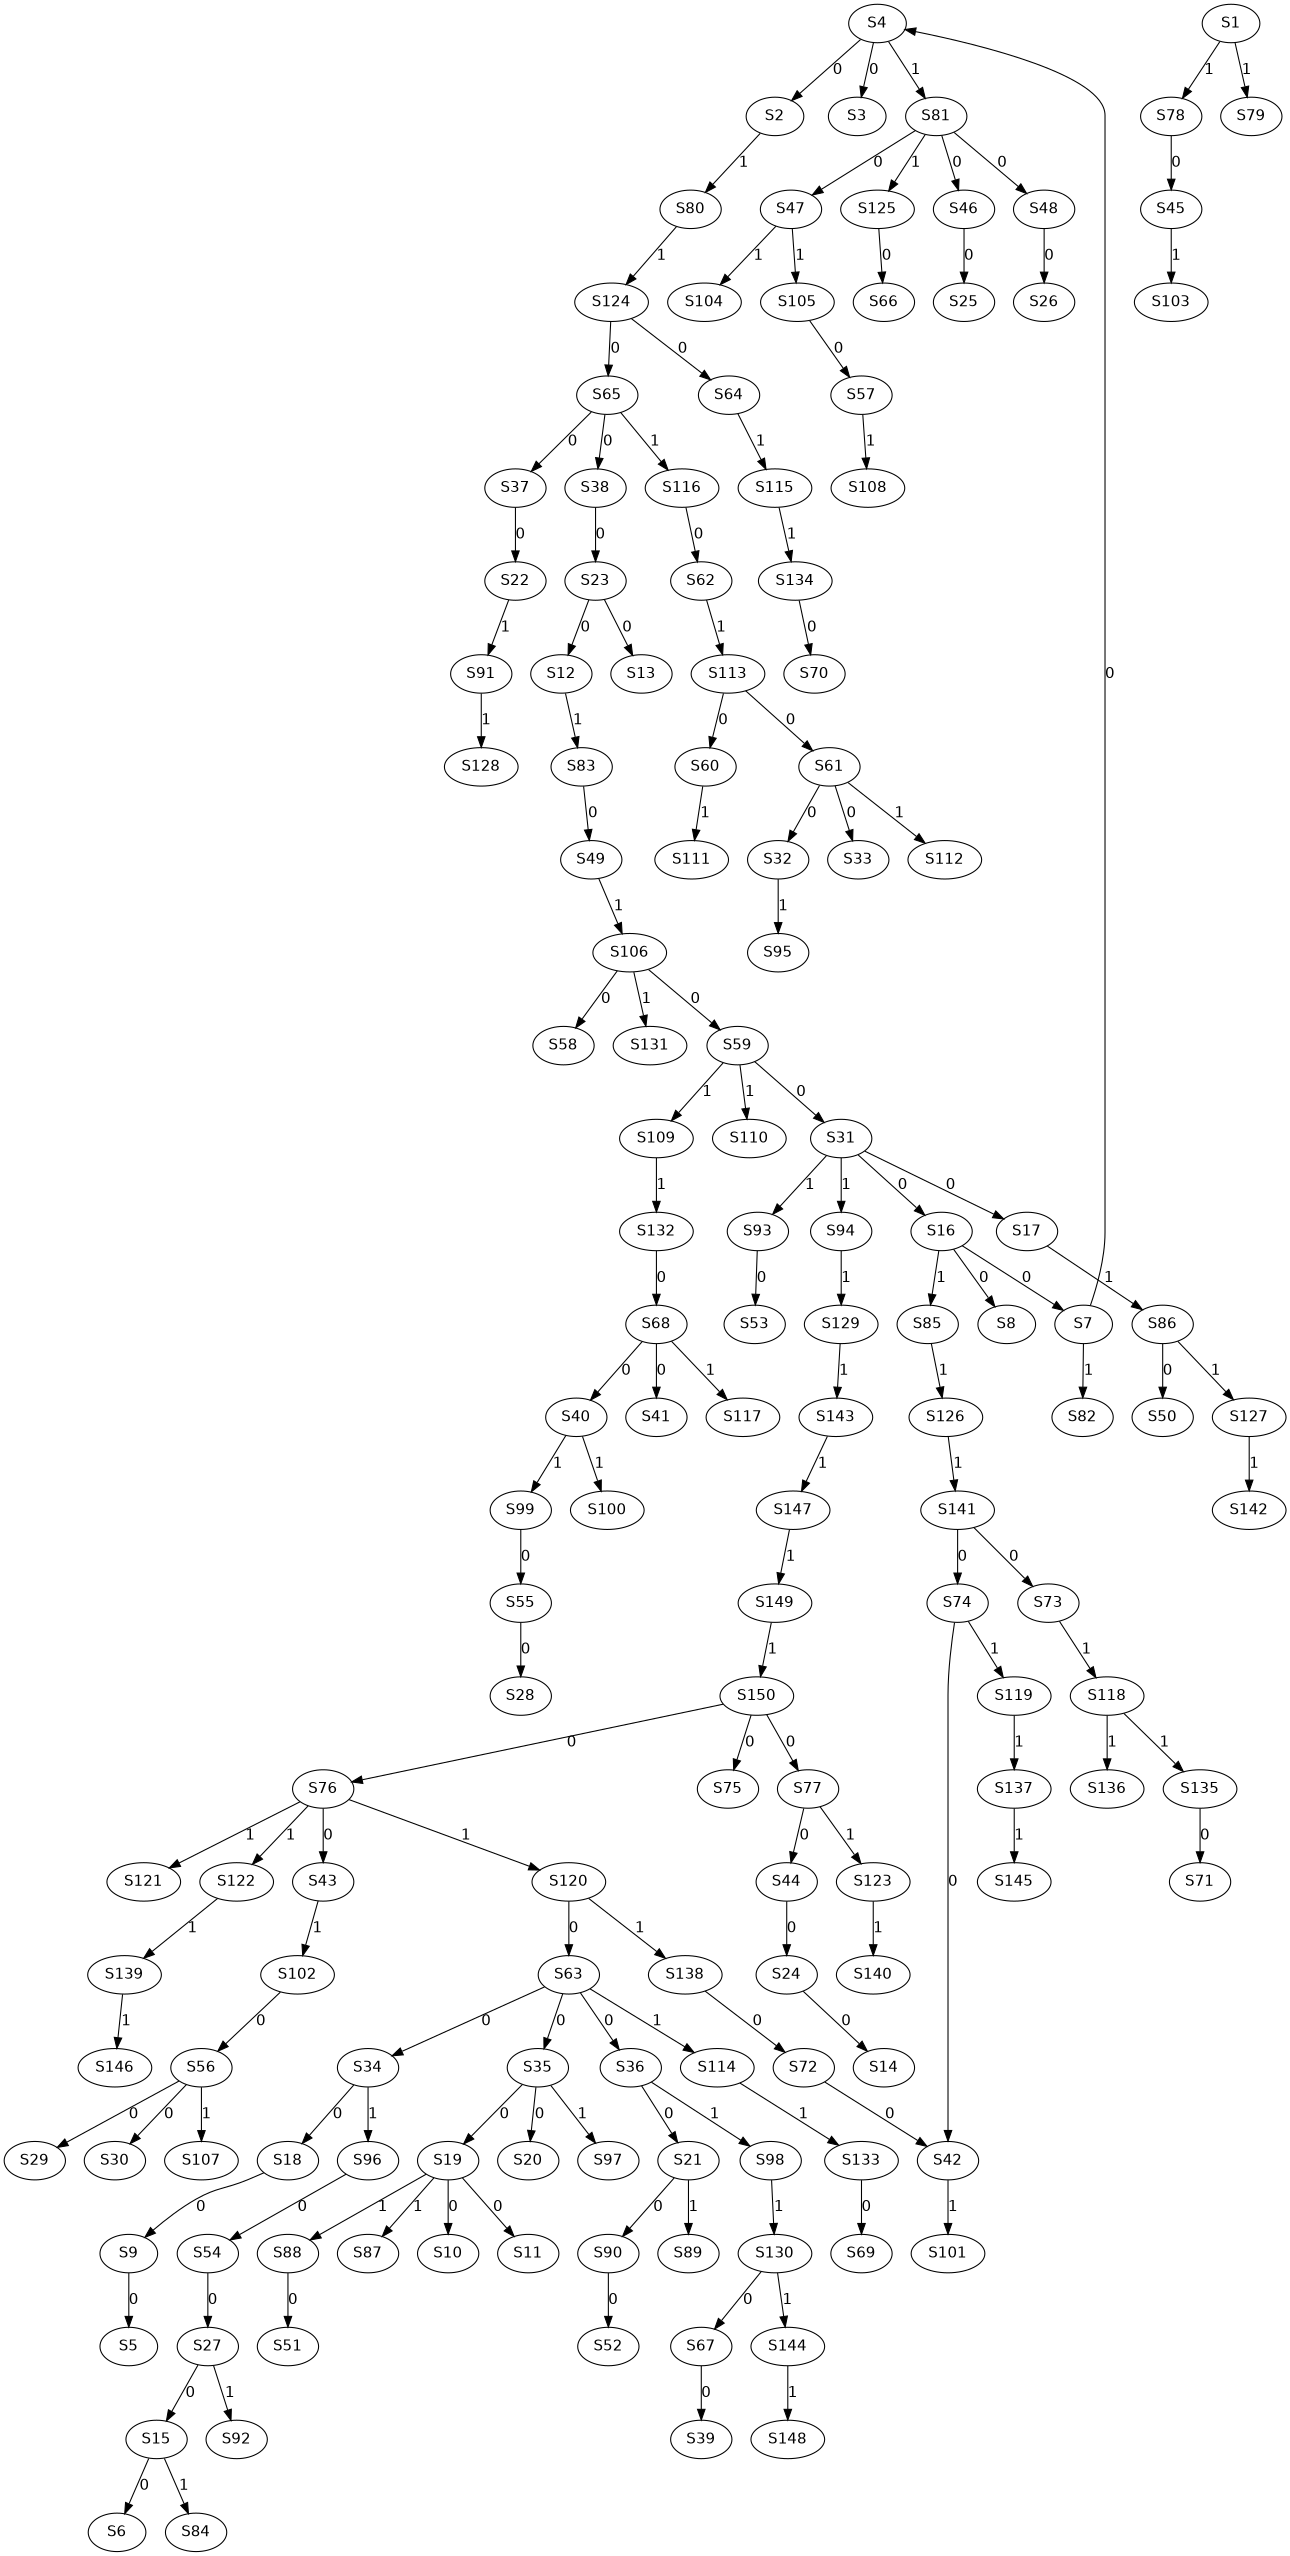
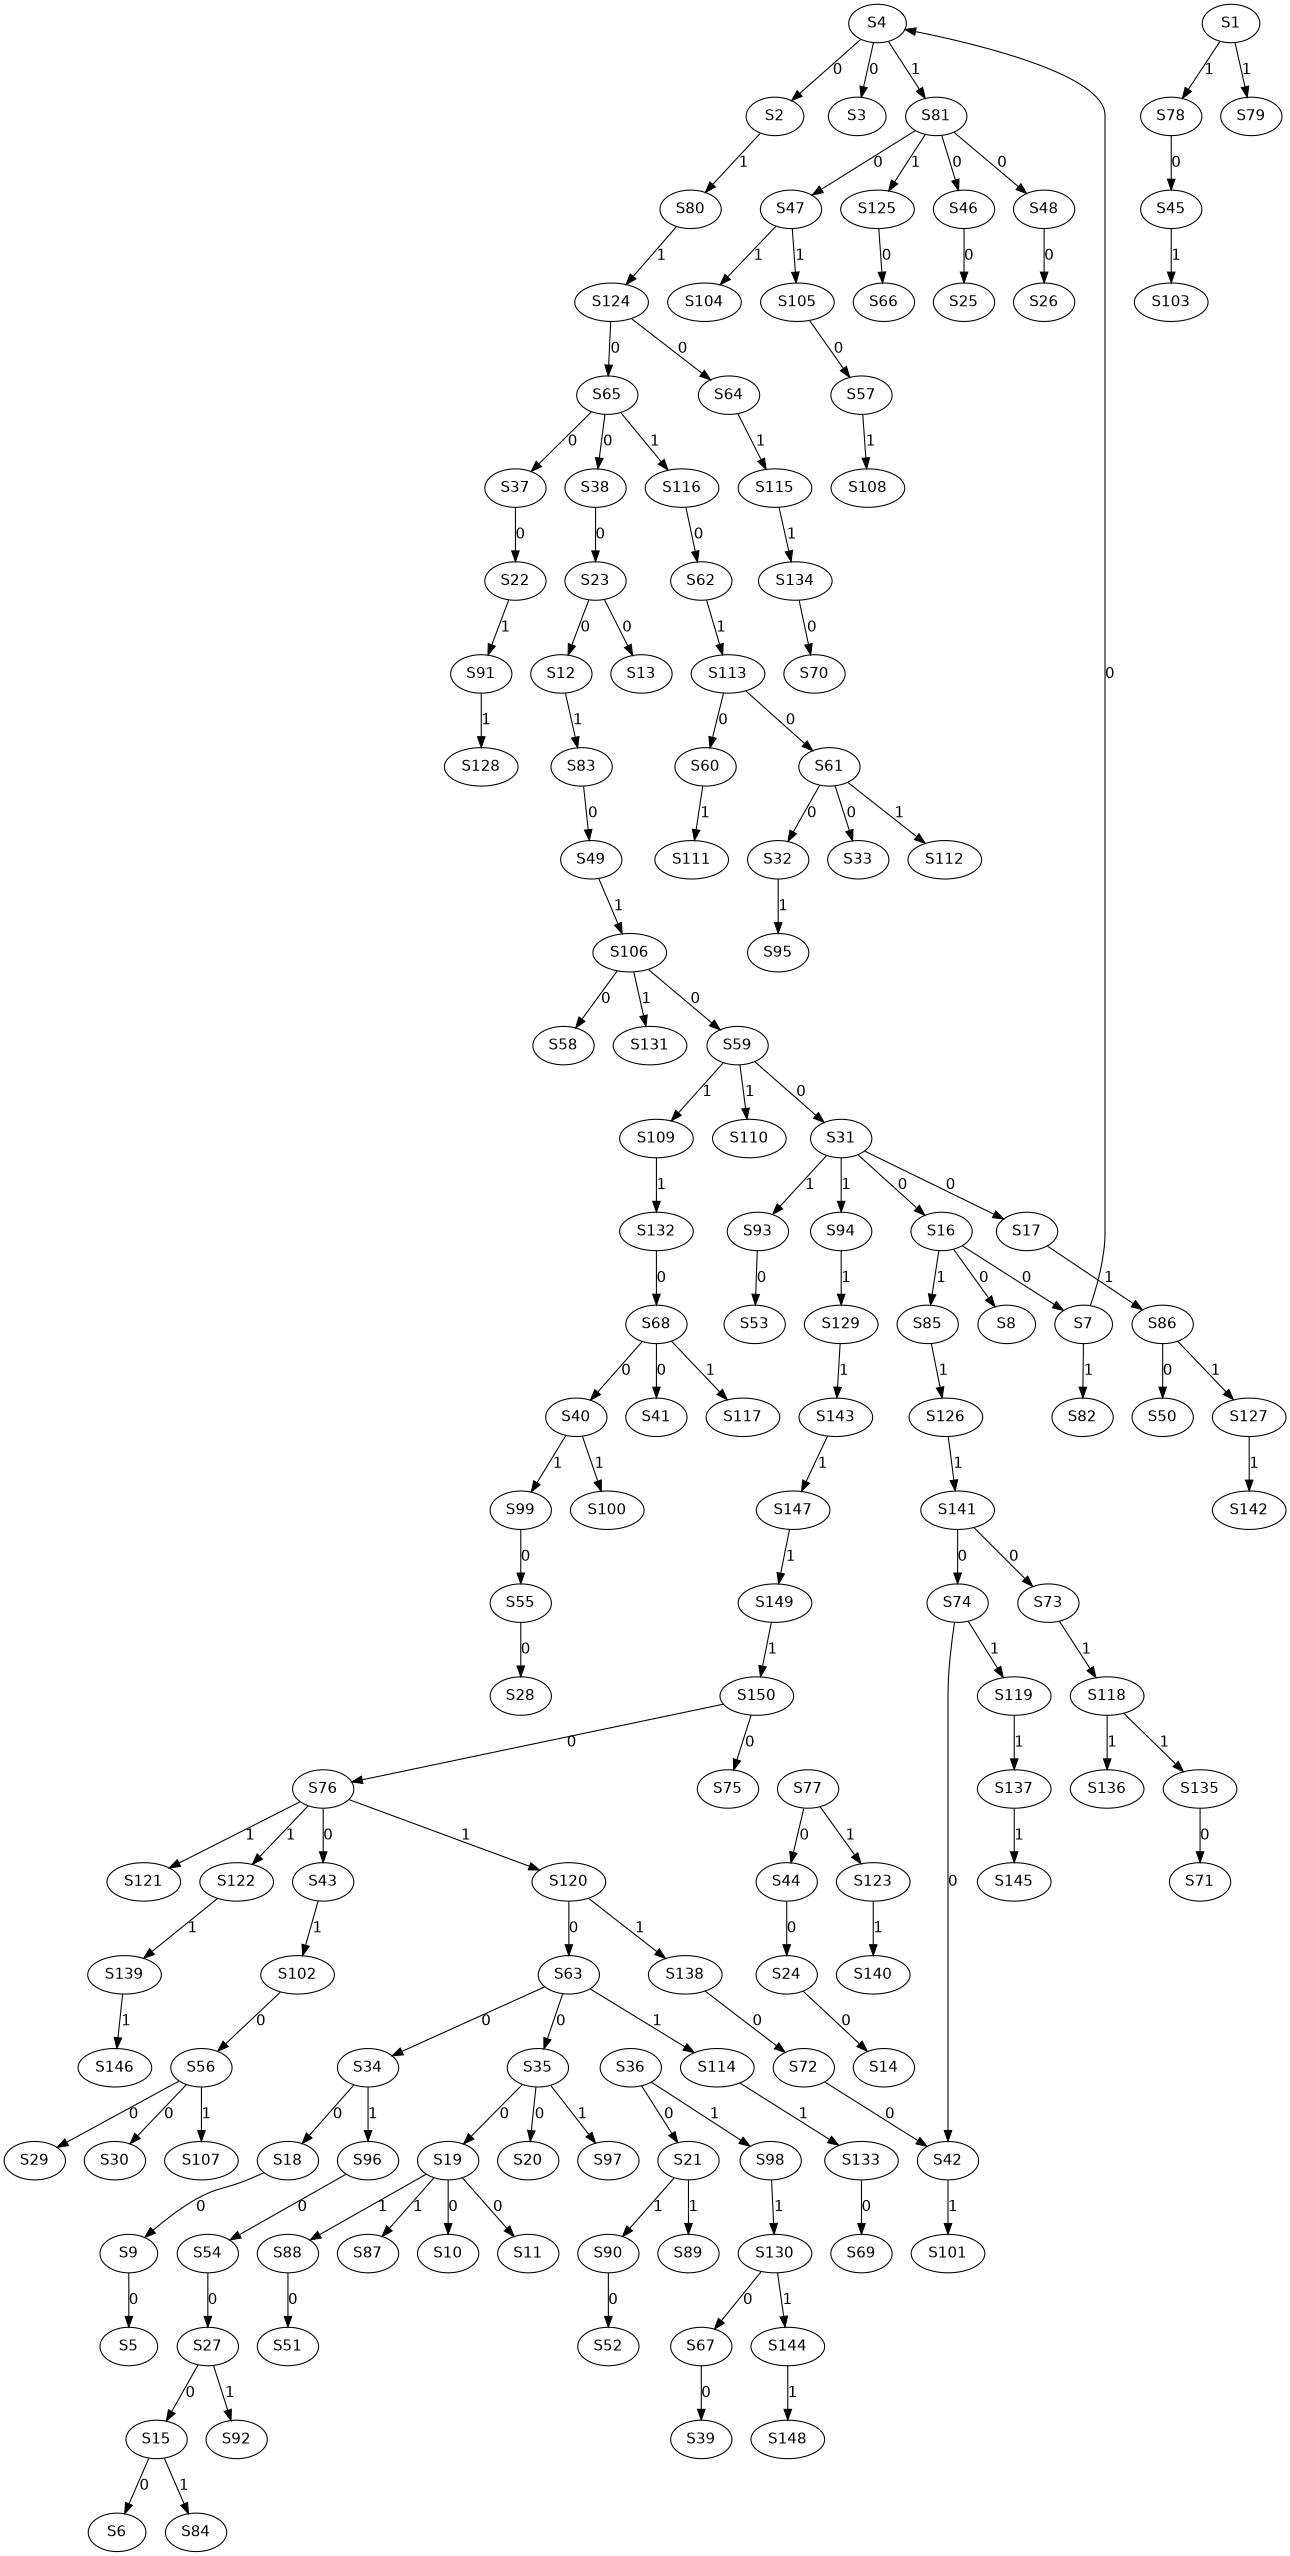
edge "S150" -> "S77": removed, label "0"
edge "S63" -> "S36": removed, label "0"
edge "S21" -> "S90": label "0" -> "1"
